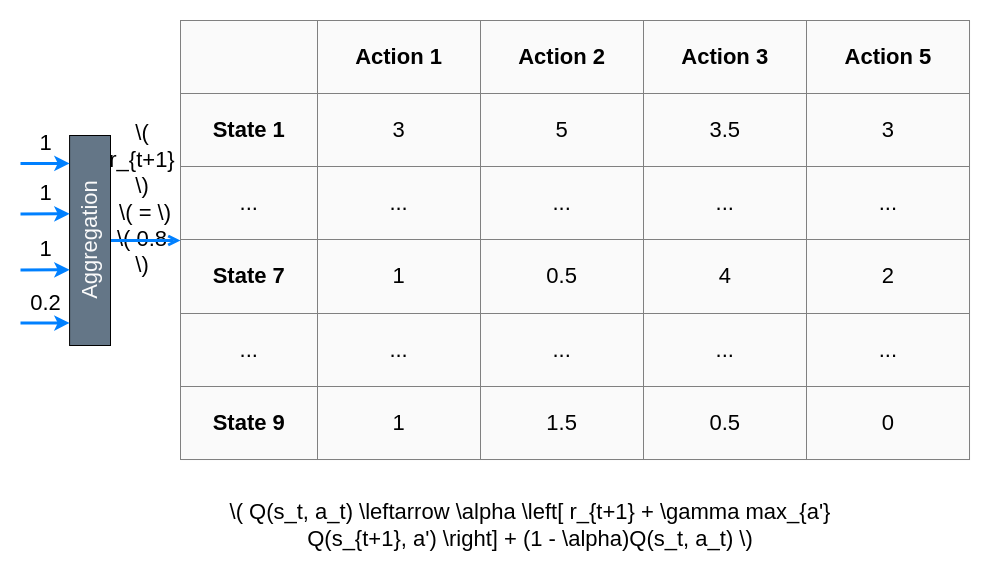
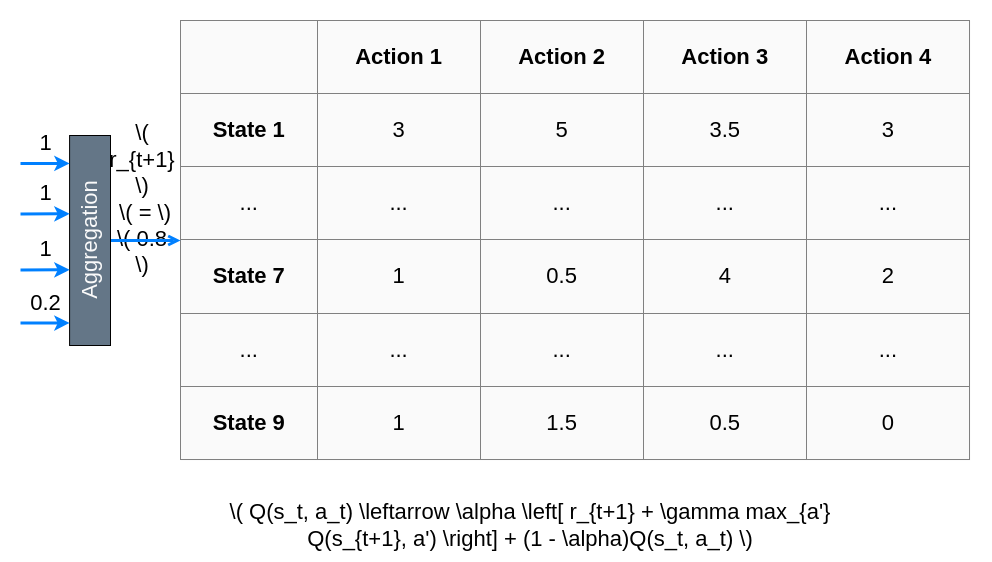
node "Action 1 Action 2 Action 3 Action 5 State 1 3 5 3.5 3 ... ... ... ... ... State 7 1 0.5 4 2 ... ... ... ... ... State 9 1 1.5 0.5 0": label "Action 1 Action 2 Action 3 Action 5 State 1 3 5 3.5 3 ... ... ... ... ... State 7 1 0.5 4 2 ... ... ... ... ... State 9 1 1.5 0.5 0" -> "Action 1 Action 2 Action 3 Action 4 State 1 3 5 3.5 3 ... ... ... ... ... State 7 1 0.5 4 2 ... ... ... ... ... State 9 1 1.5 0.5 0"
